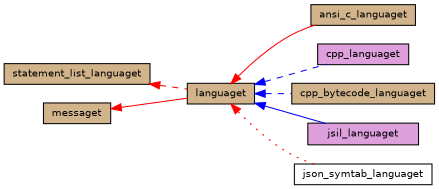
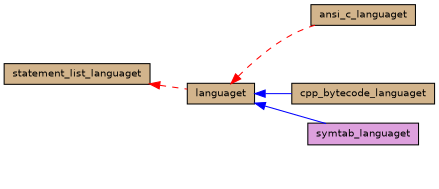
edge "ansi_c_languaget" -> "languaget": style solid -> dashed
node "cpp_languaget": removed
edge "cpp_bytecode_languaget" -> "languaget": style dashed -> solid
node "messaget": removed
node "jsil_languaget": label "jsil_languaget" -> "symtab_languaget"
node "json_symtab_languaget": removed
